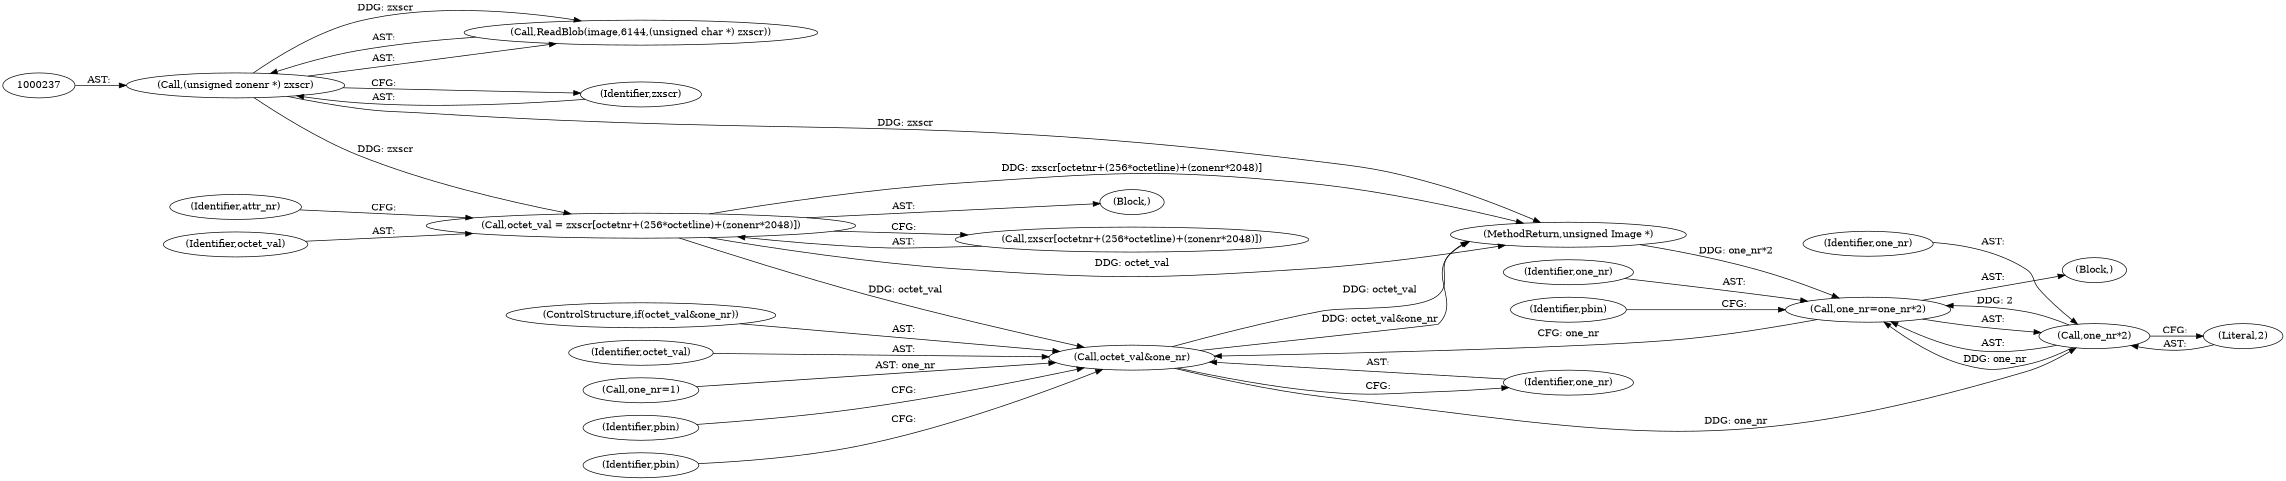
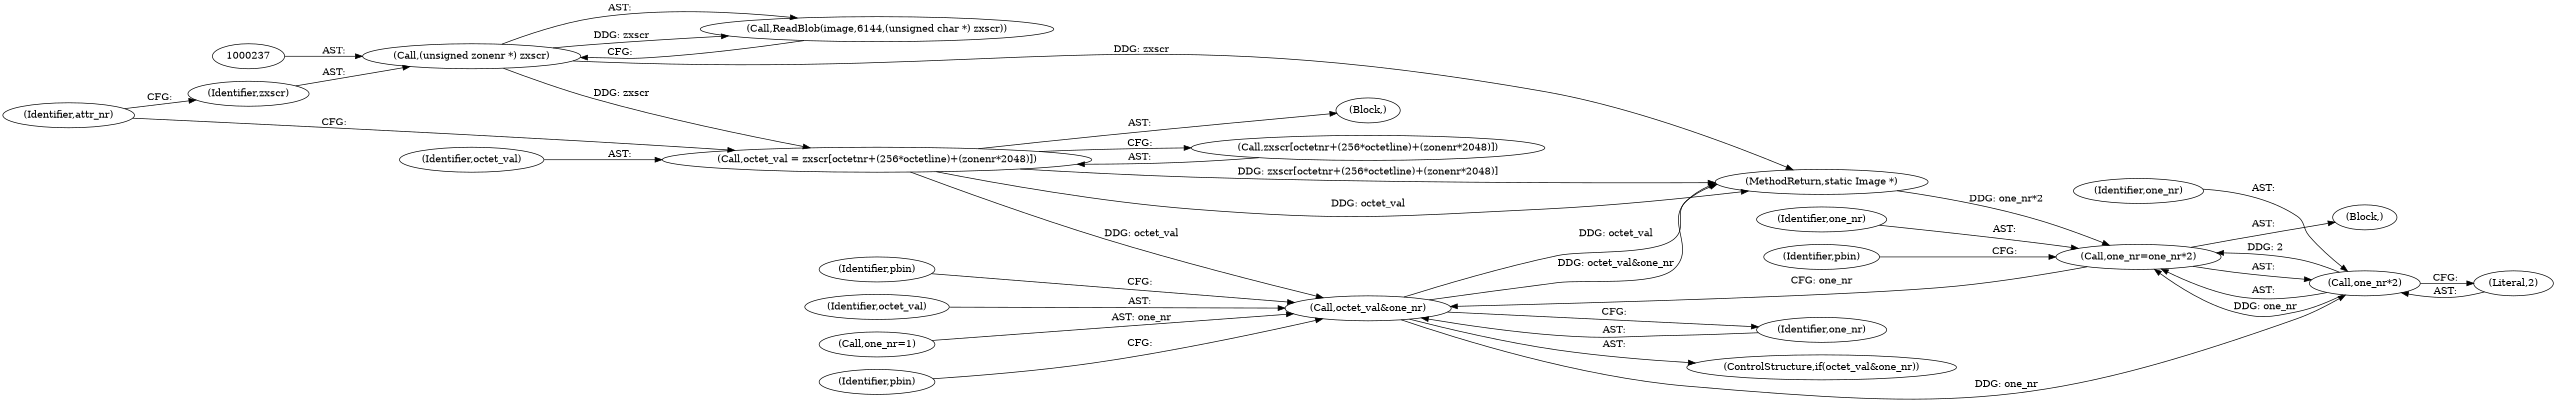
edge "(Call,ReadBlob(image,6144,(unsigned char *) zxscr))" -> "(Call,(unsigned zonenr *) zxscr)": label "AST: " -> "CFG: "
edge "(Call,(unsigned zonenr *) zxscr)" -> "(Identifier,zxscr)": now "(Identifier,attr_nr)" -> "(Identifier,zxscr)"
node "(MethodReturn,unsigned Image *)": label "(MethodReturn,unsigned Image *)" -> "(MethodReturn,static Image *)"
edge "(ControlStructure,if(octet_val&one_nr))" -> "(Call,octet_val&one_nr)": reversed
